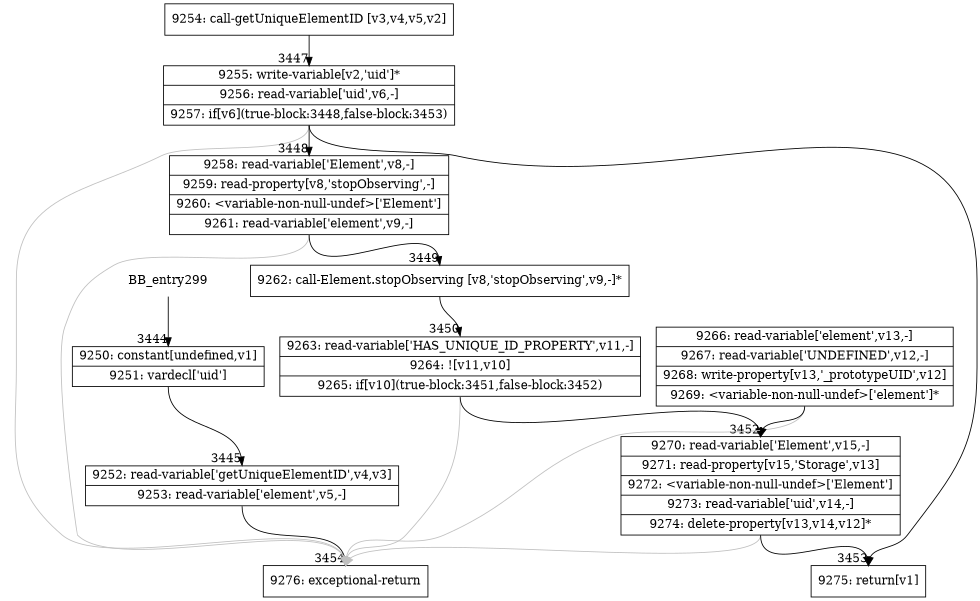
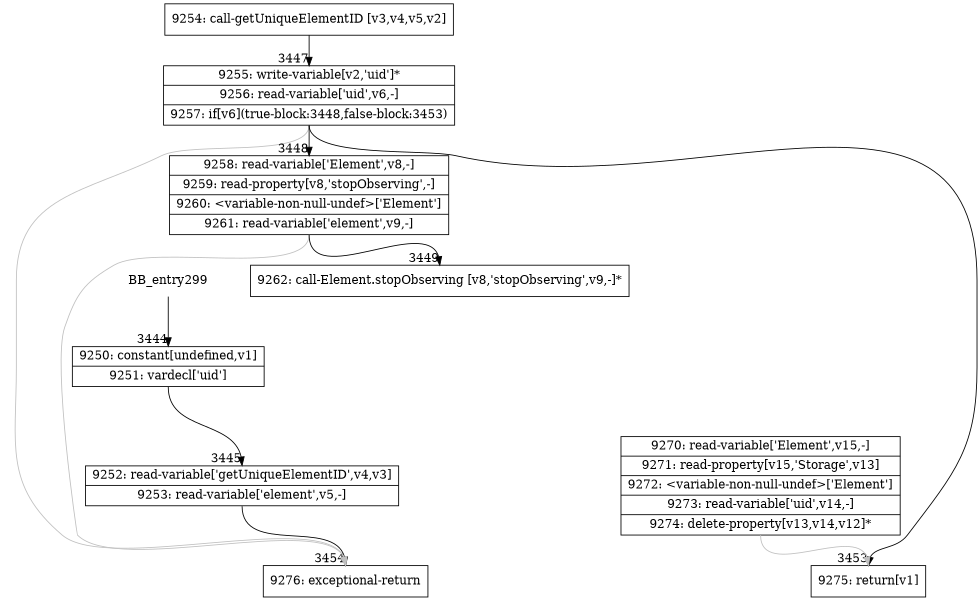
node "9263: read-variable['HAS_UNIQUE_ID_PROPERTY',v11,-]": removed
node "9266: read-variable['element',v13,-]": removed
edge "9270: read-variable['Element',v15,-]" -> "9276: exceptional-return": removed
edge "9270: read-variable['Element',v15,-]" -> "9275: return[v1]": color black -> gray
